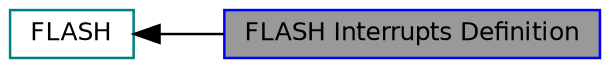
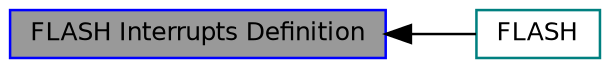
edge "FLASH Interrupts Definition" -> "FLASH": reversed
